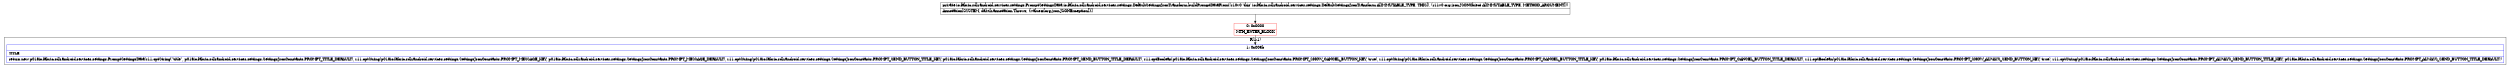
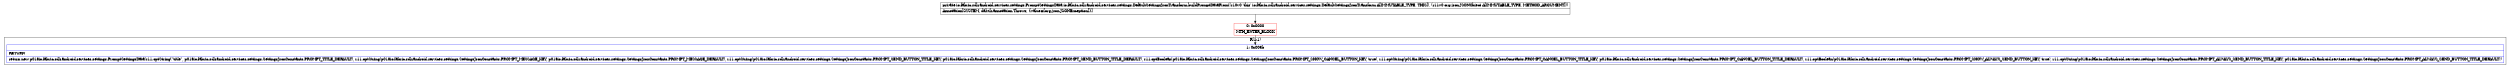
node "1: 0x003b": text "TITLE" -> "RETURN"
